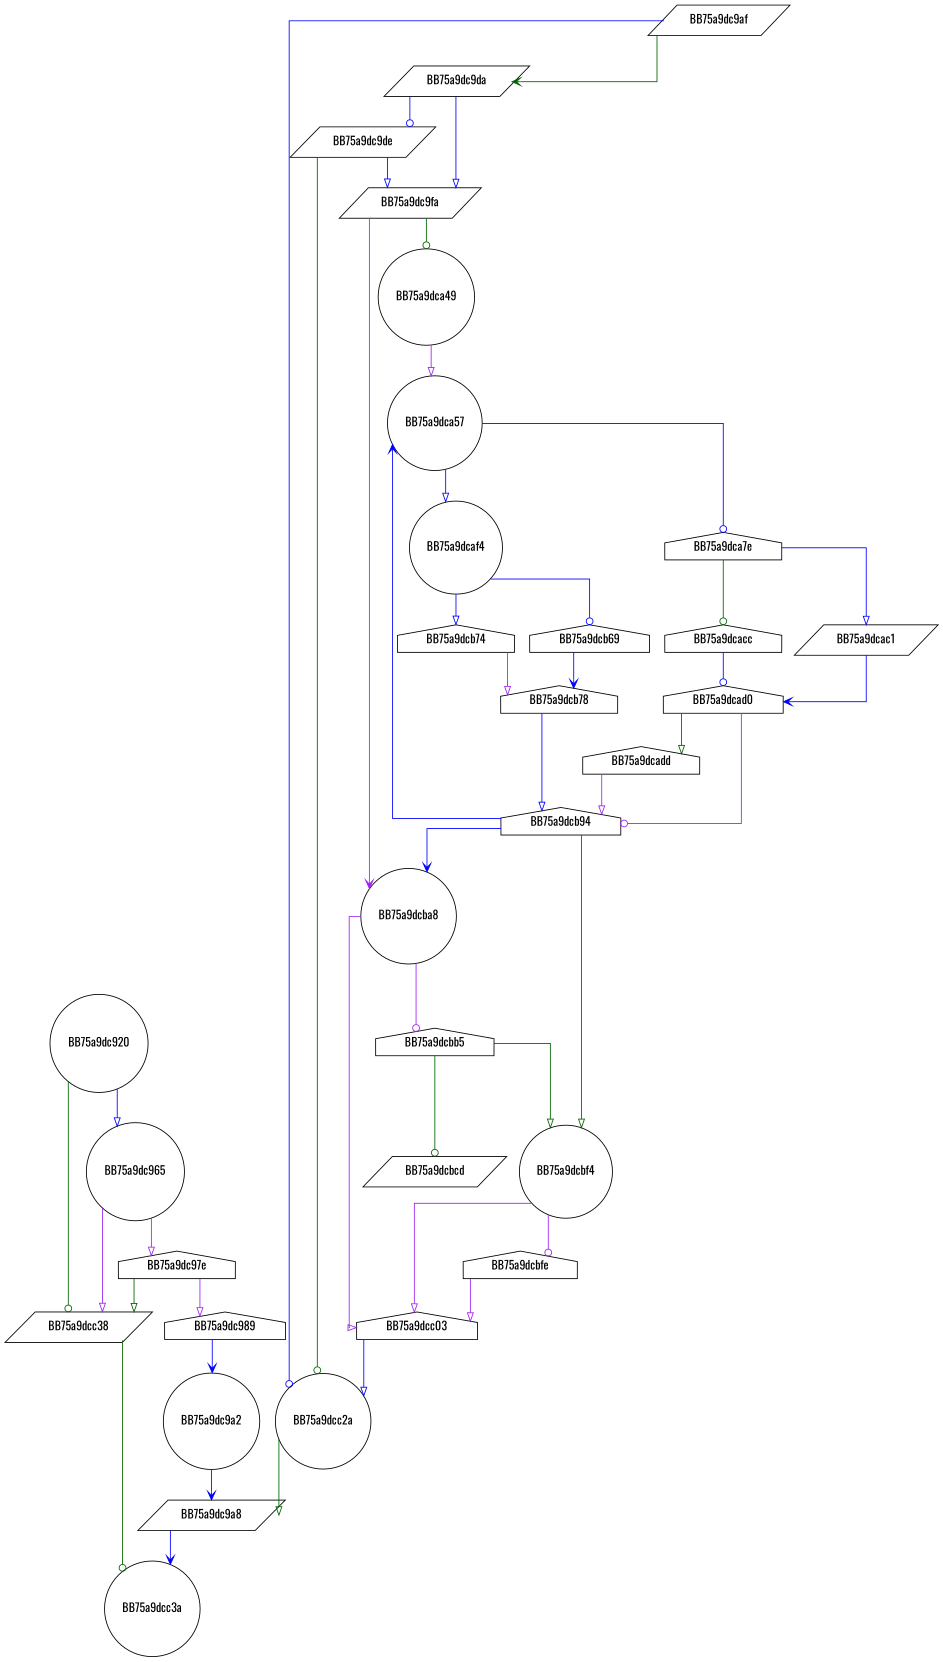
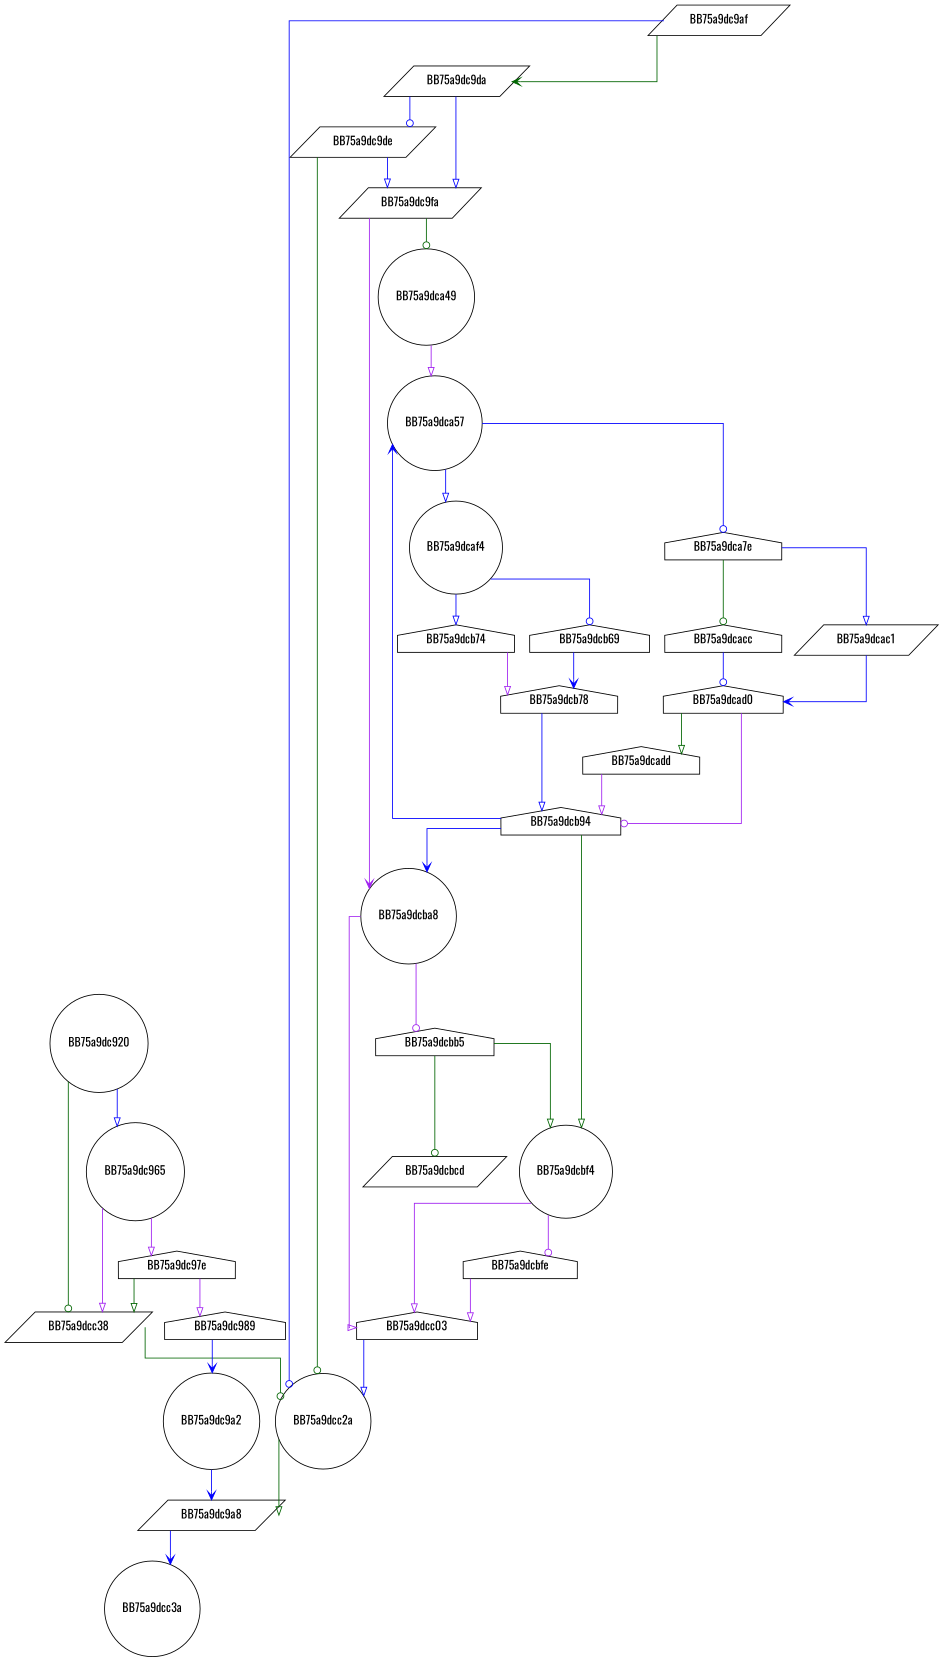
edge "BB75a9dcc38" -> "BB75a9dcc3a": now "BB75a9dcc38" -> "BB75a9dcc2a"
